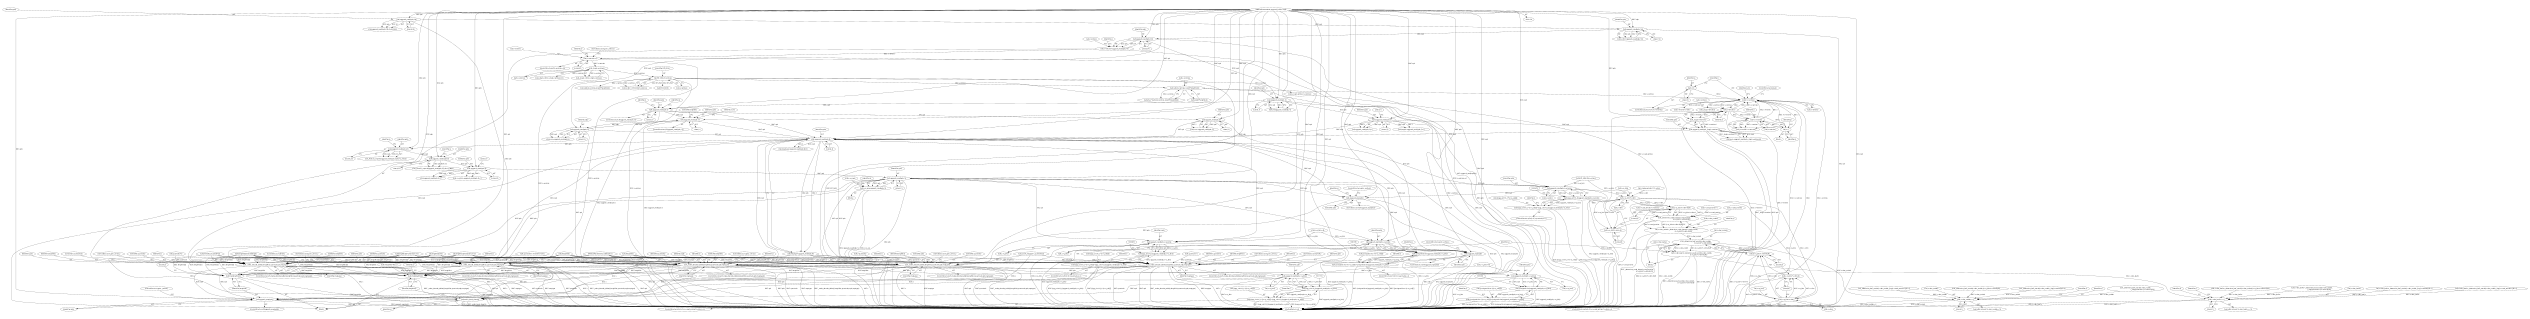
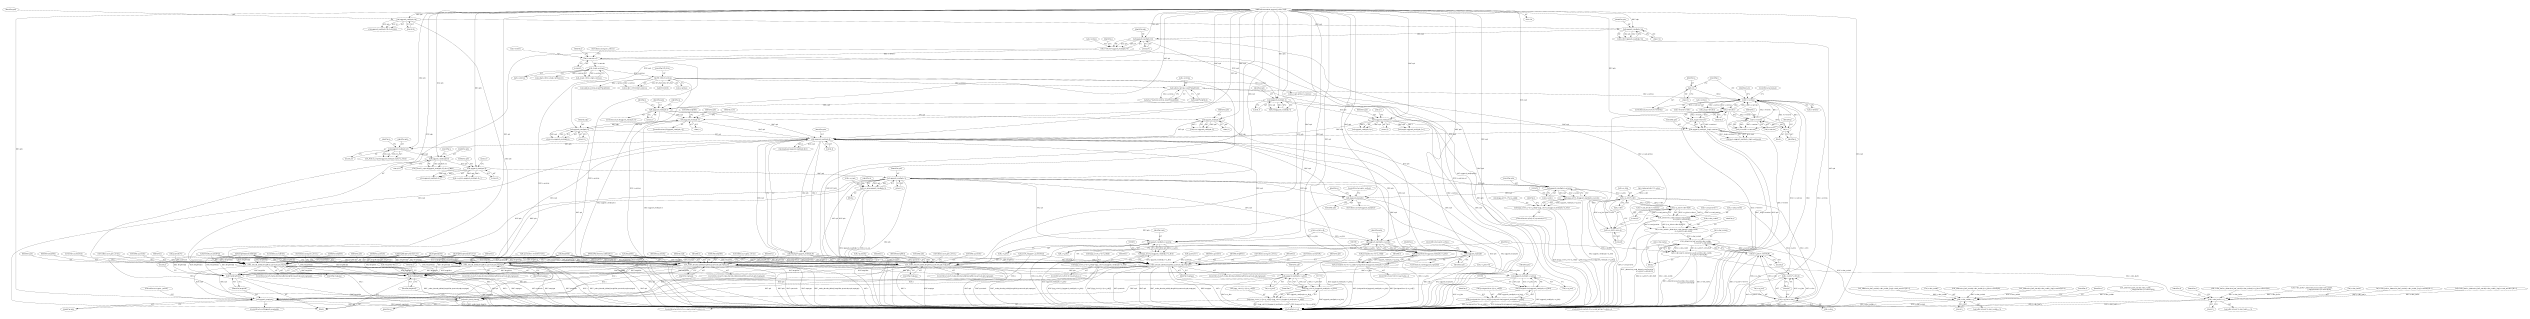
node "(ControlStructure,if(s->entries<=0))": removed
edge "(Call,s->dim > INT_MAX/s->entries)" -> "(Call,INT_MAX/s->entries)": removed, label "CFG:"
node "(Call,(INT_MAX-8)/s->q_bits)": removed
edge "(Call,oggpack_read(opb,16))" -> "(MethodReturn,int)": now "(Call,s->dim=oggpack_read(opb,16))" -> "(MethodReturn,int)"
